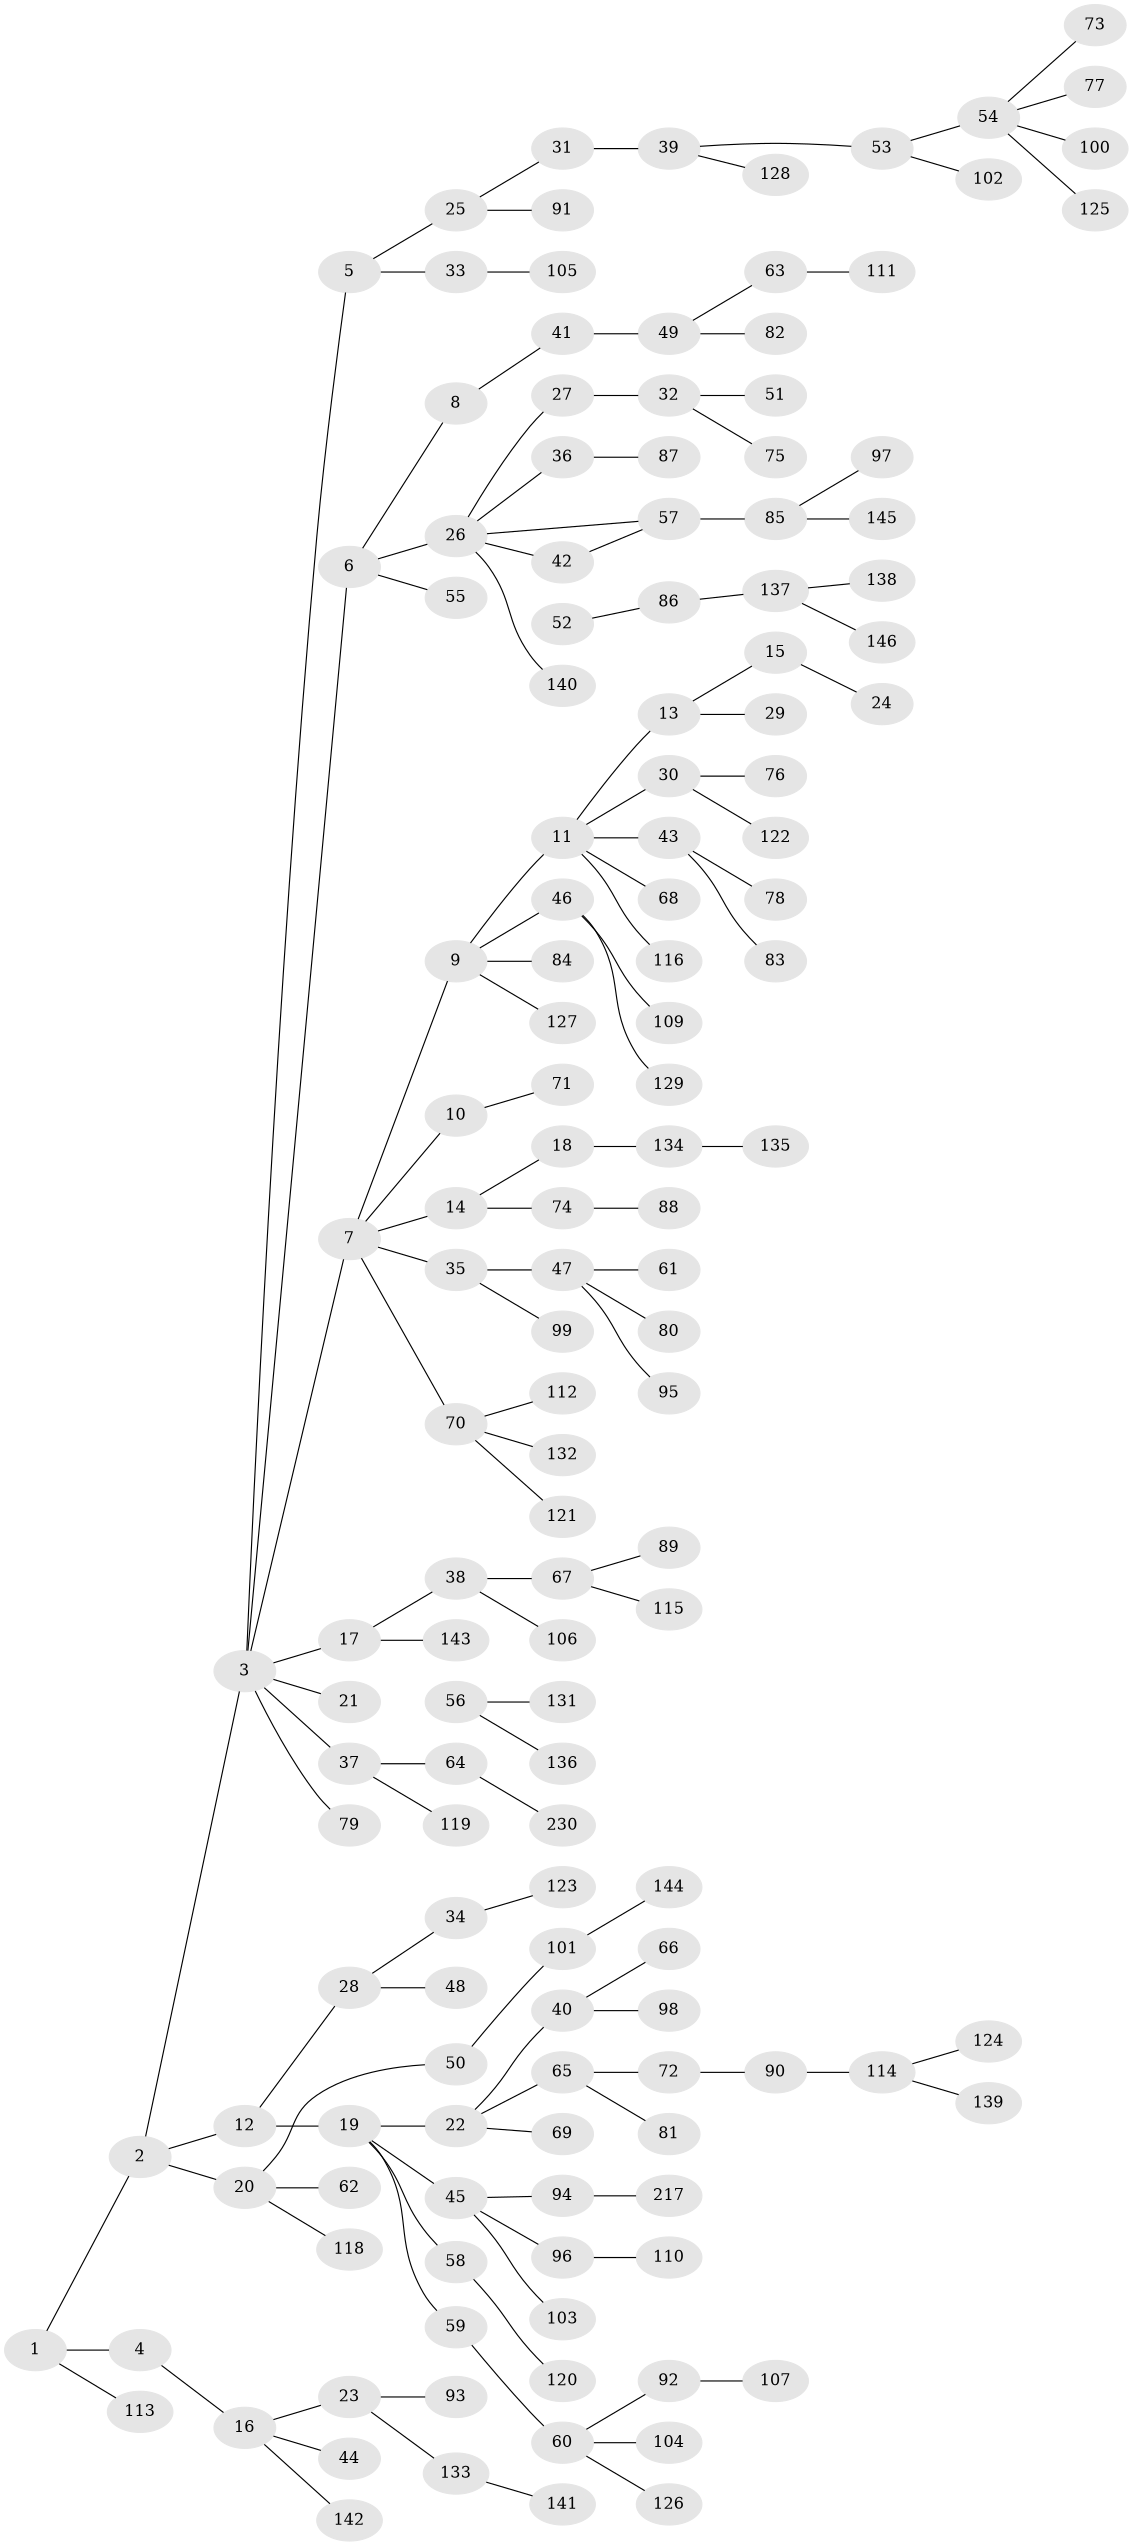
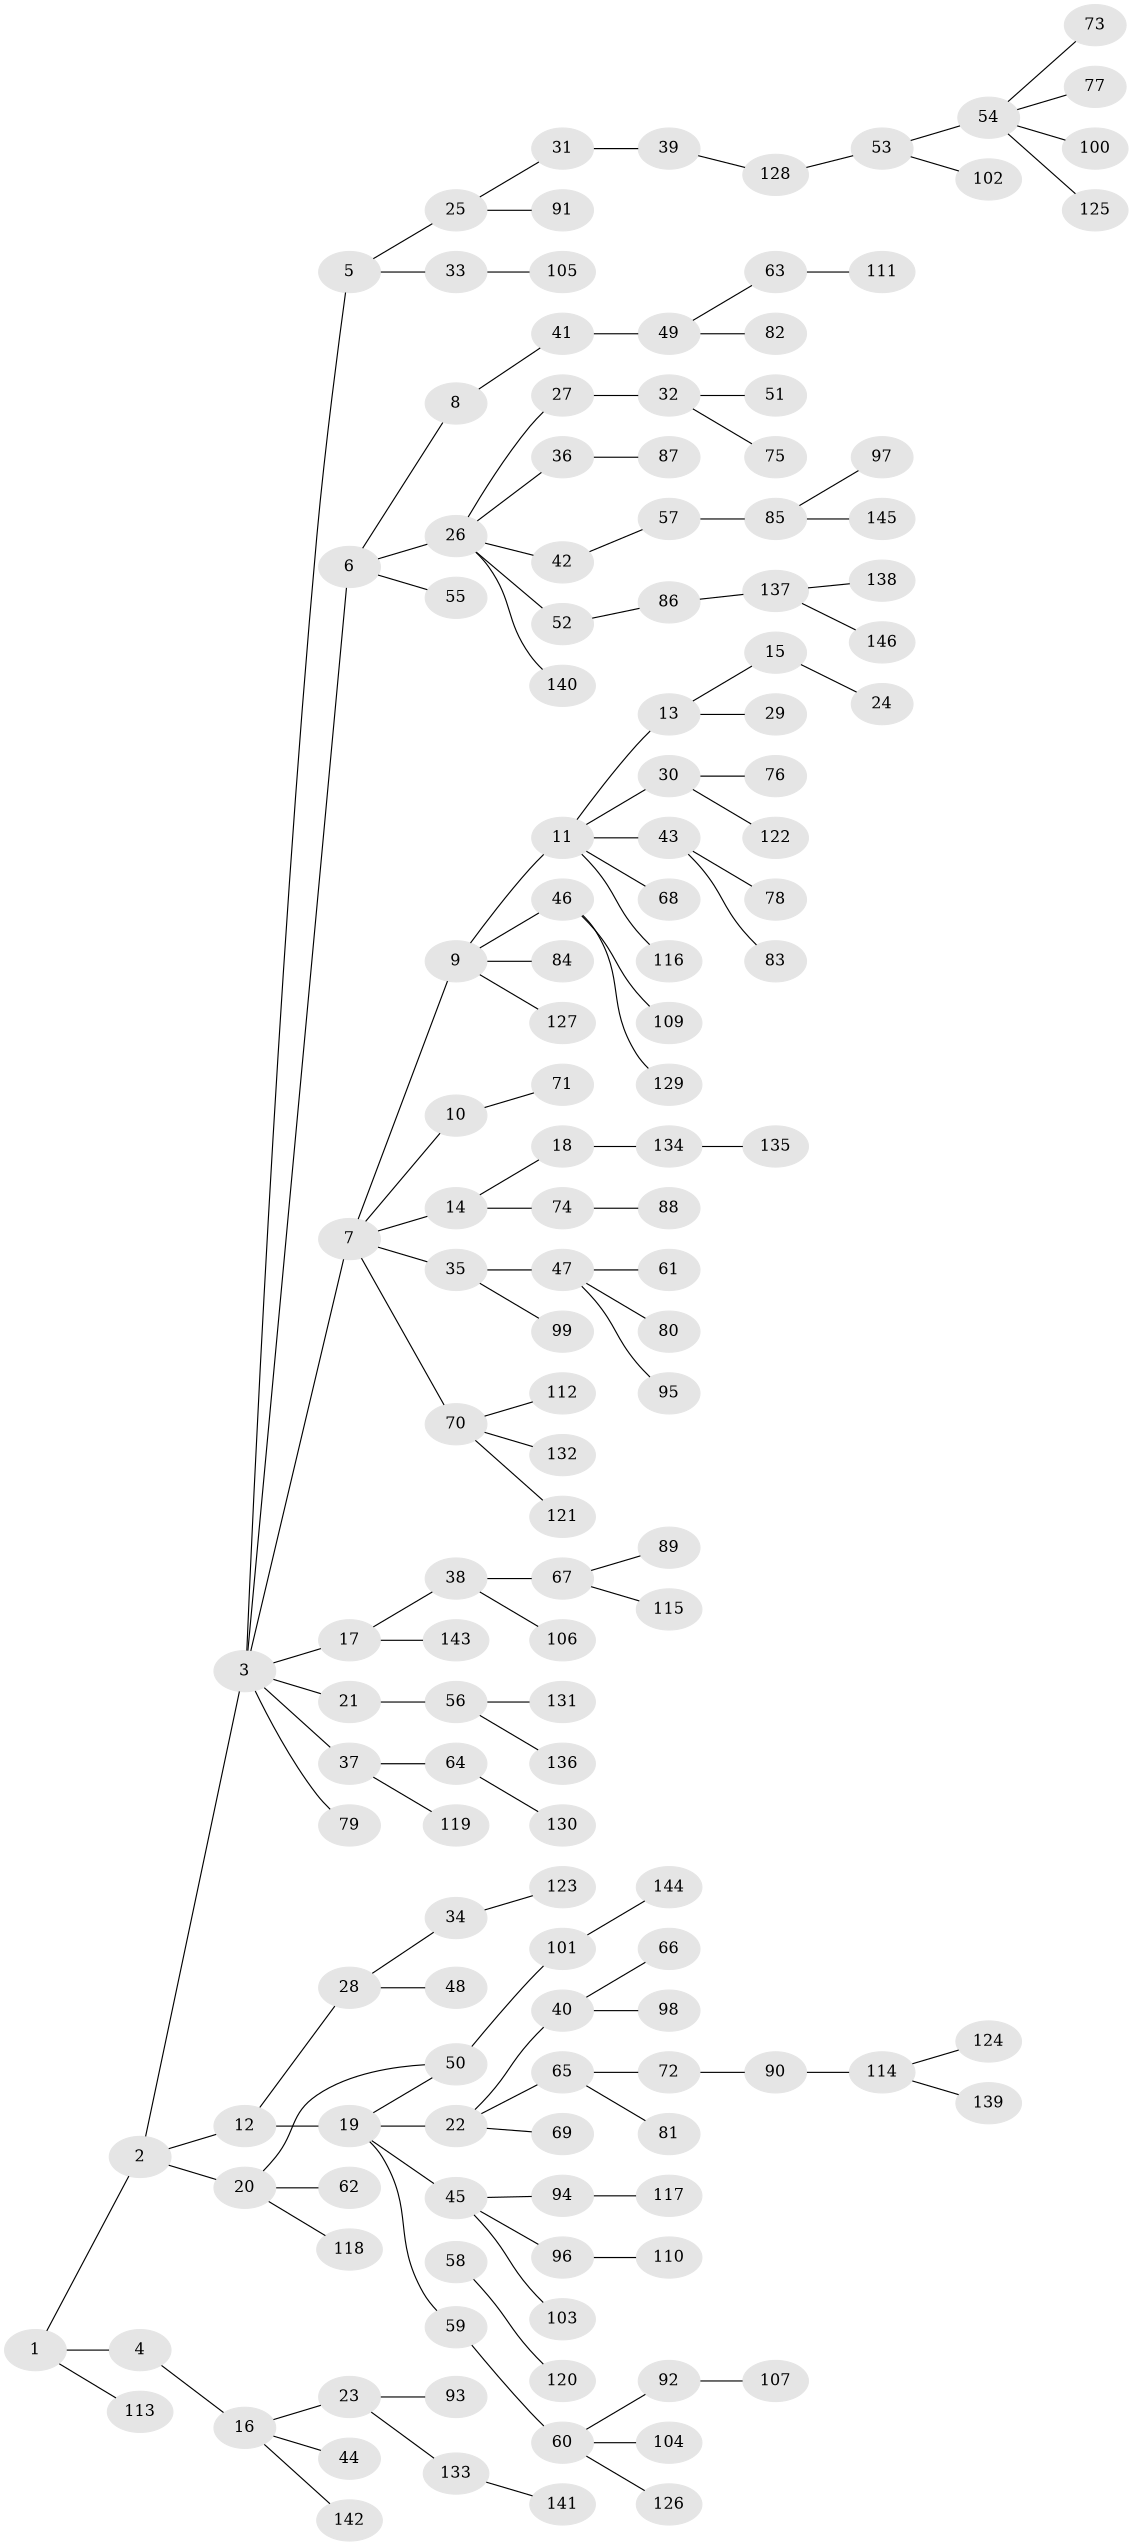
edge "39" -- "53": now "128" -- "53"
edge "57" -- "26": now "52" -- "26"
edge "21" -- "56": added
node "230": label "230" -> "130"
node "217": label "217" -> "117"
edge "19" -- "58": now "19" -- "50"
